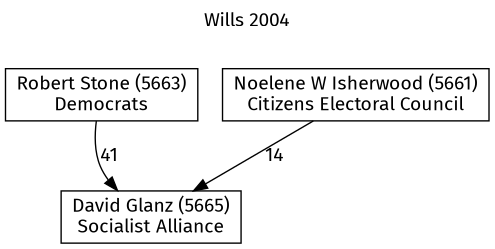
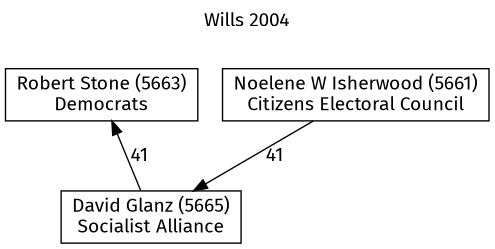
edge "Robert Stone (5663) Democrats" -> "David Glanz (5665) Socialist Alliance": reversed
edge "Noelene W Isherwood (5661) Citizens Electoral Council" -> "David Glanz (5665) Socialist Alliance": label "14" -> "41"
